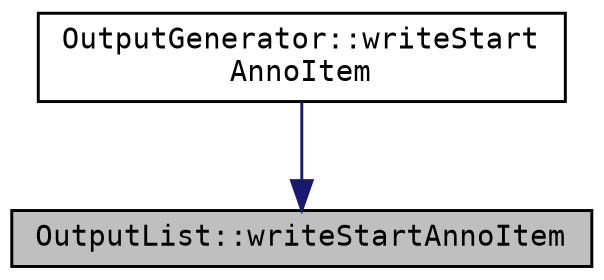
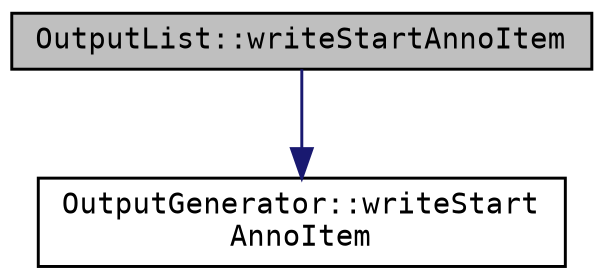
edge "OutputGenerator::writeStart AnnoItem" -> "OutputList::writeStartAnnoItem": reversed
